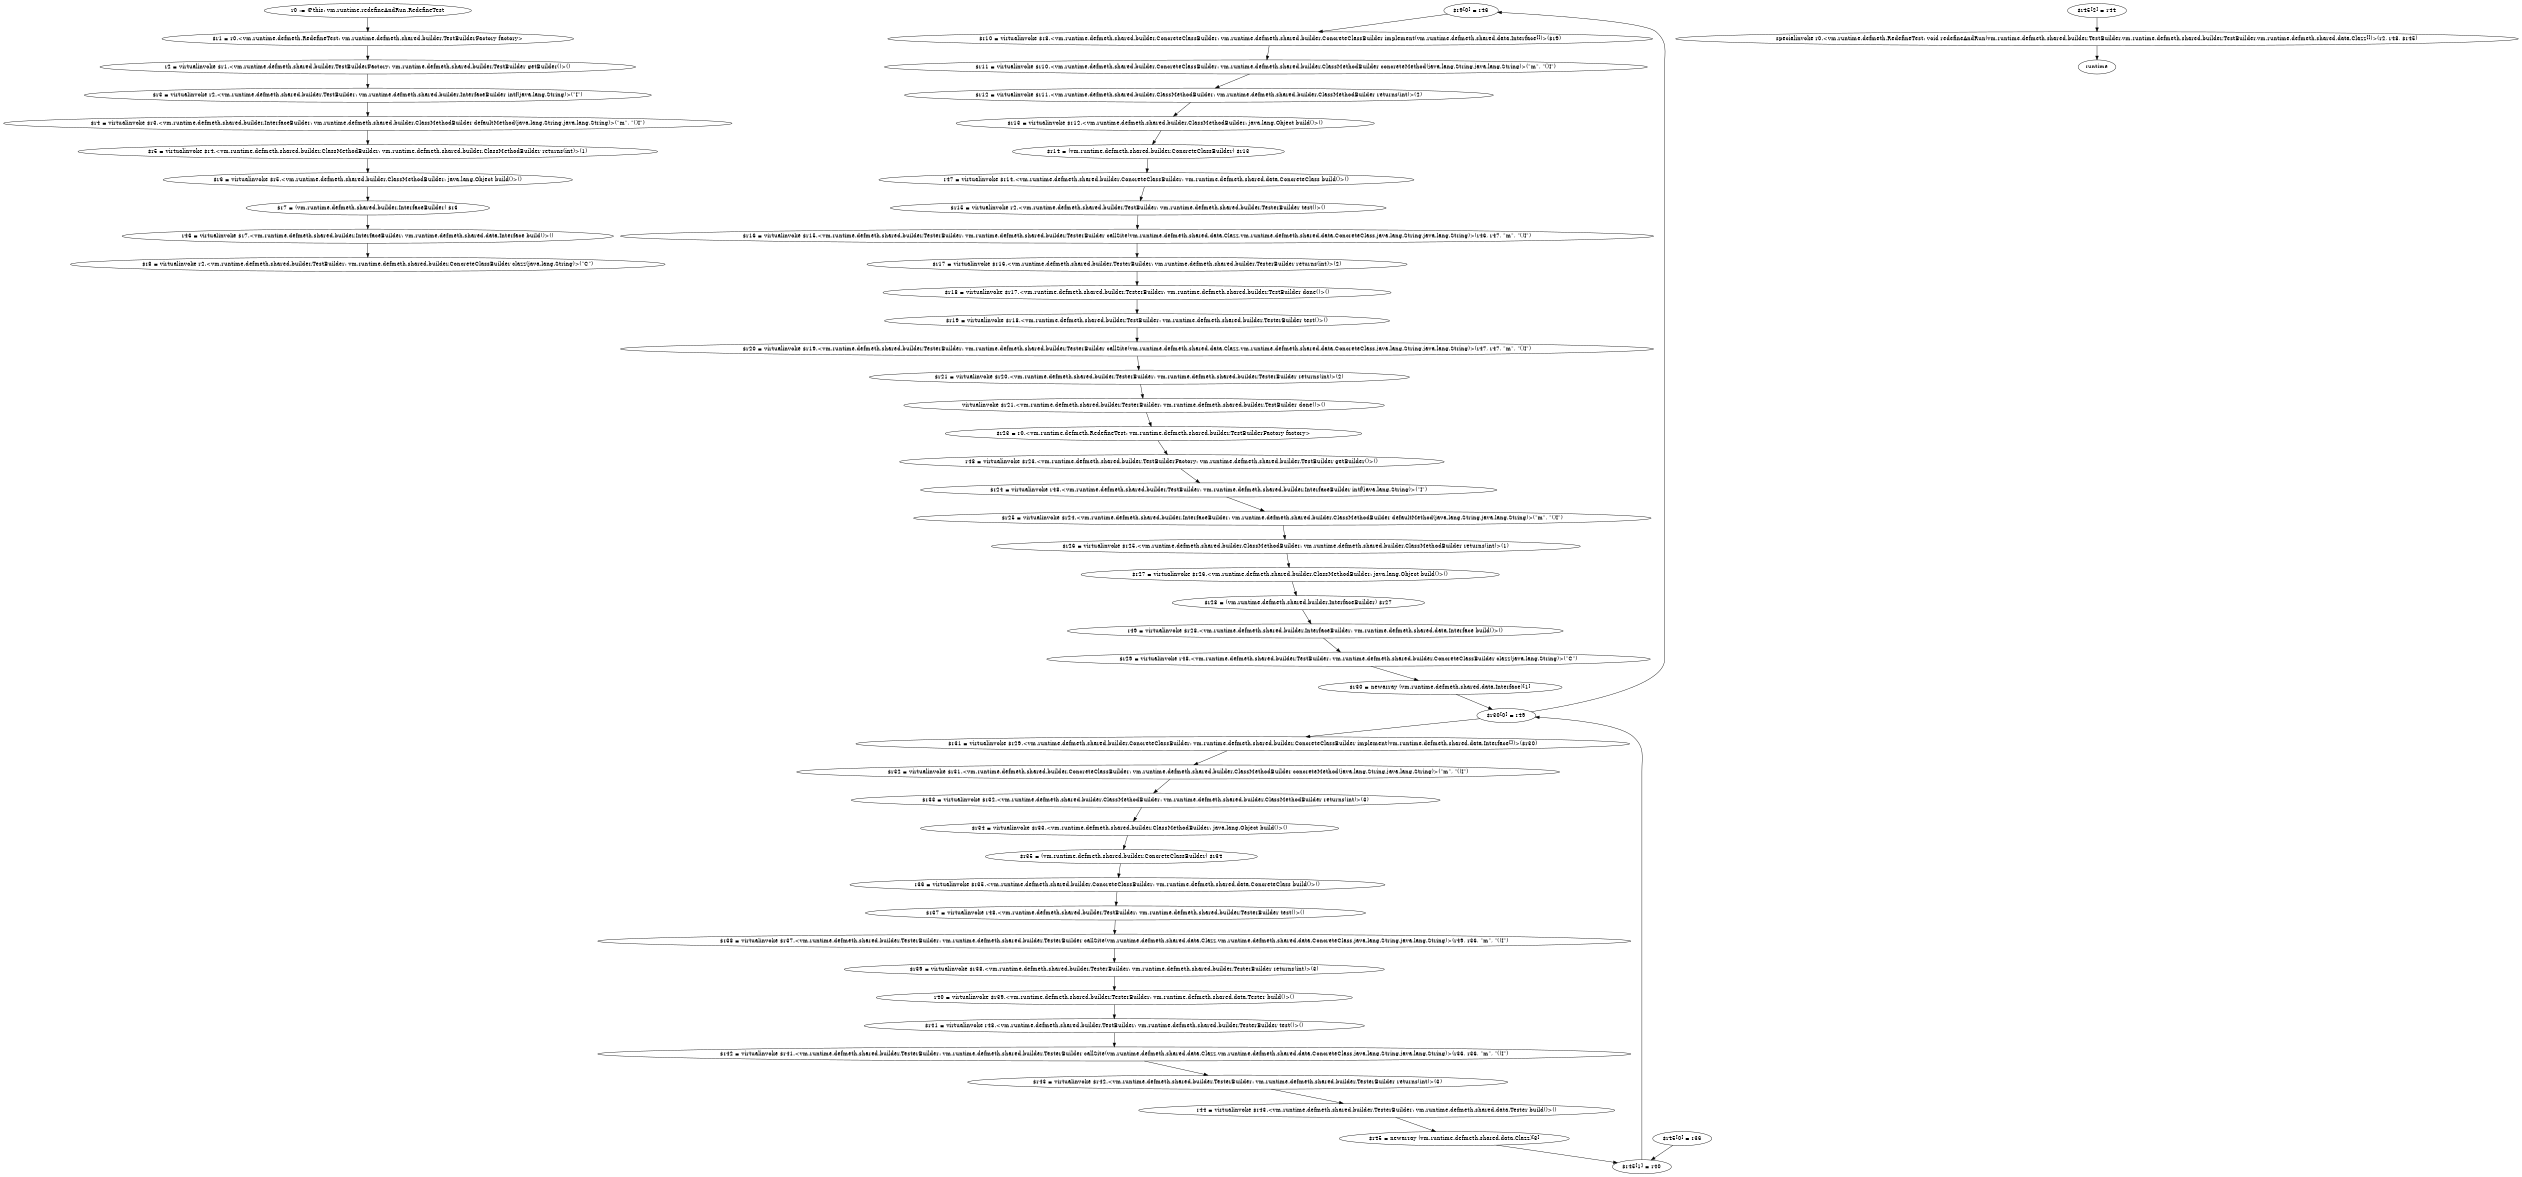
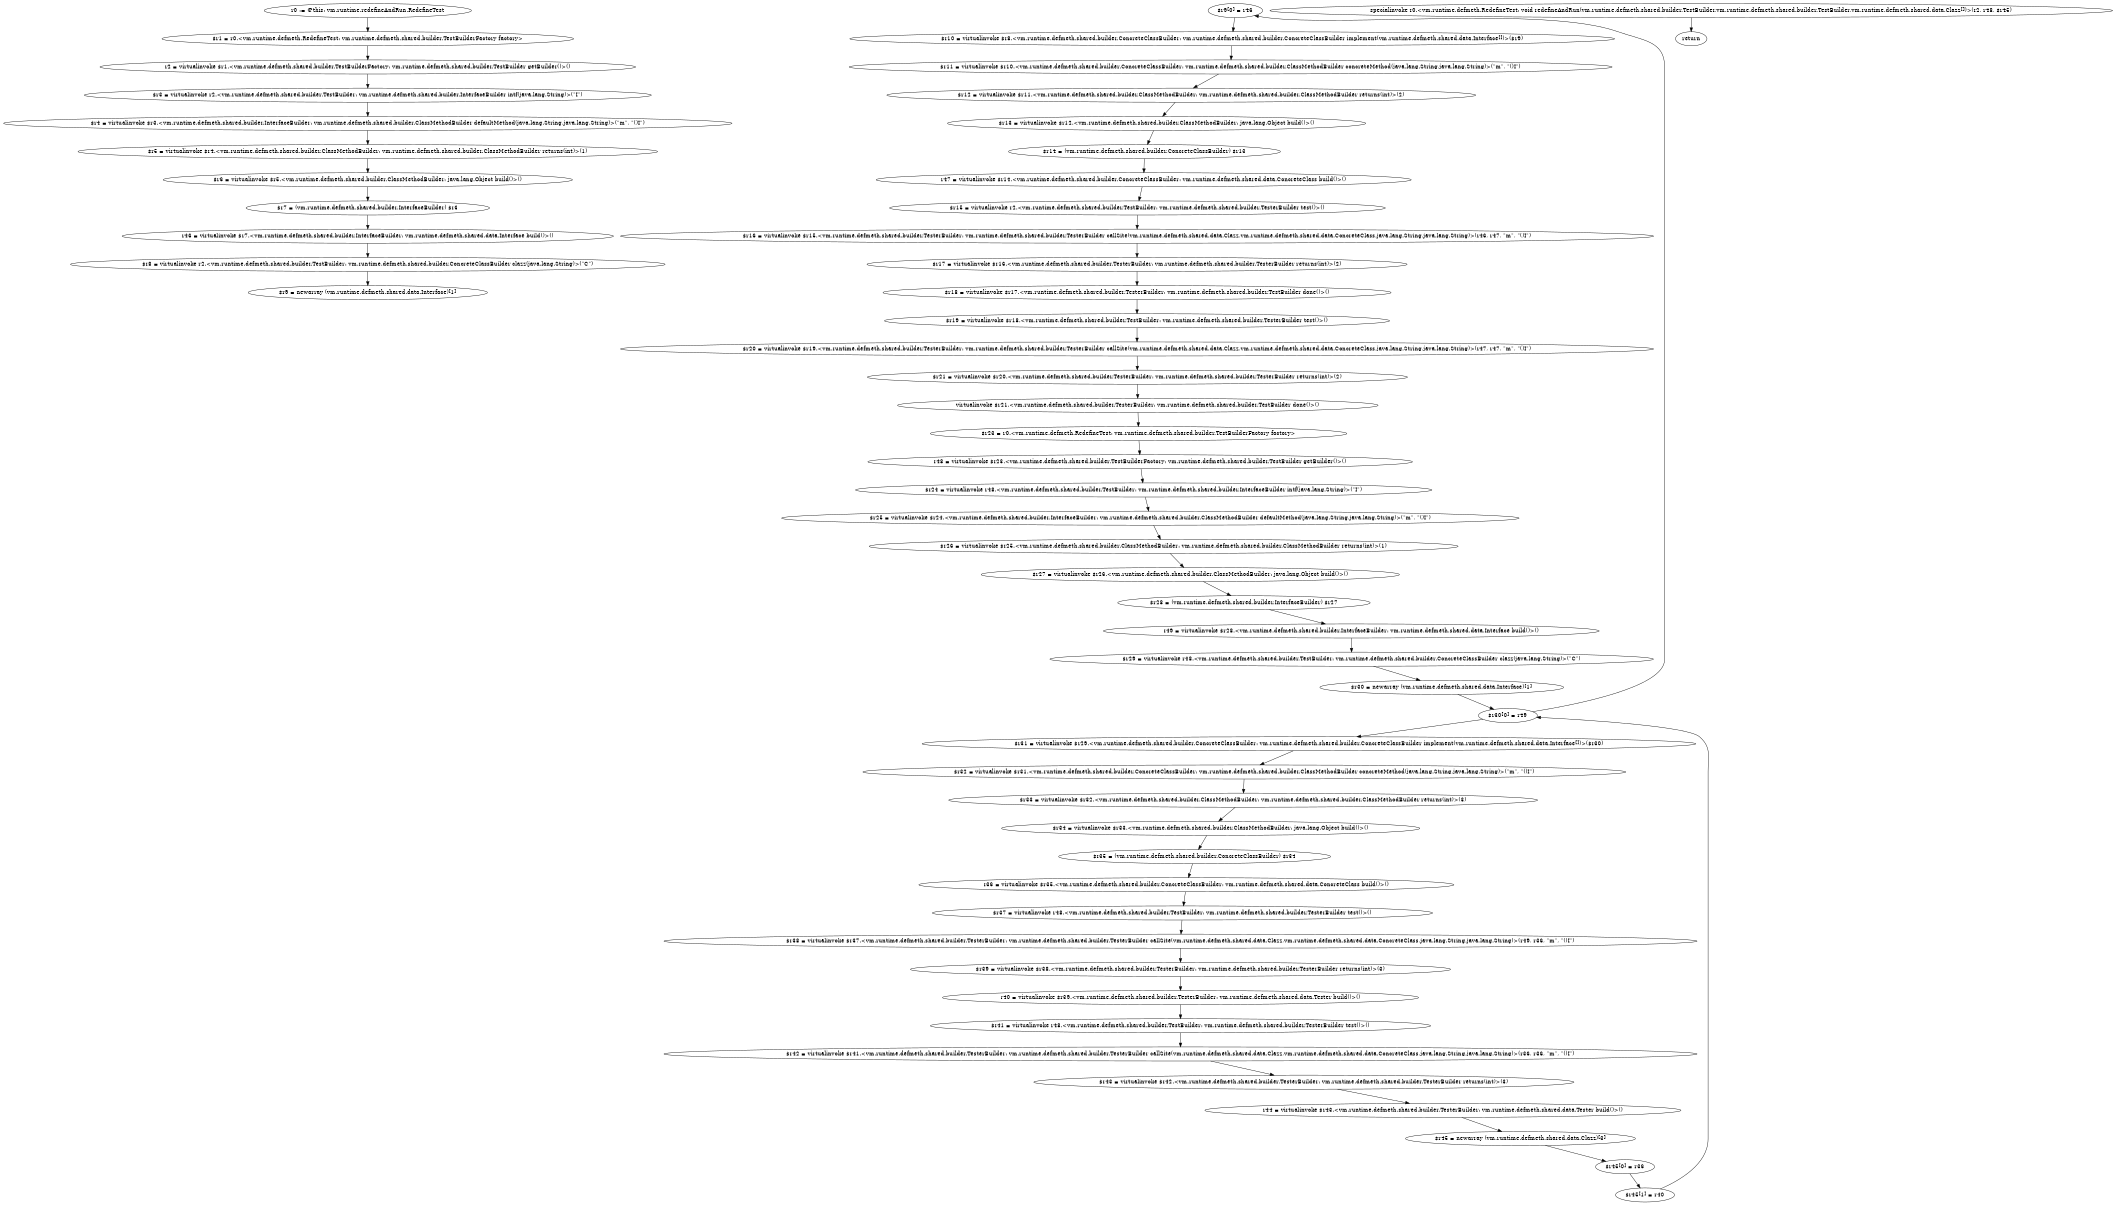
node "$r45[2] = r44": removed
node "runtime": label "runtime" -> "return"
node "$r9 = newarray (vm.runtime.defmeth.shared.data.Interface)[1]": added
edge "$r45 = newarray (vm.runtime.defmeth.shared.data.Clazz)[3]" -> "$r45[1] = r40": now "$r45 = newarray (vm.runtime.defmeth.shared.data.Clazz)[3]" -> "$r45[0] = r36"
